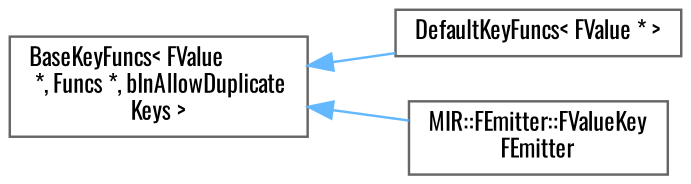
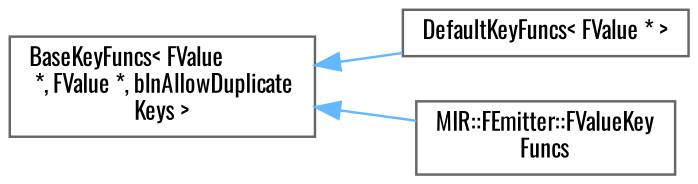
node "BaseKeyFuncs< FValue *, Funcs *, bInAllowDuplicate Keys >": label "BaseKeyFuncs< FValue *, Funcs *, bInAllowDuplicate Keys >" -> "BaseKeyFuncs< FValue *, FValue *, bInAllowDuplicate Keys >"
node "MIR::FEmitter::FValueKey FEmitter": label "MIR::FEmitter::FValueKey FEmitter" -> "MIR::FEmitter::FValueKey Funcs"
